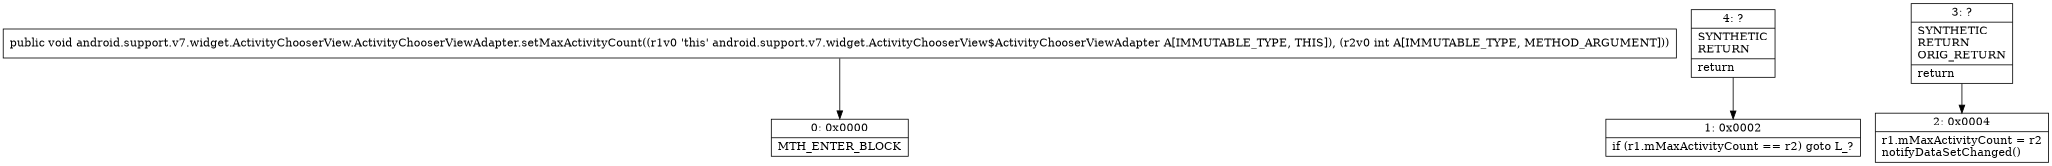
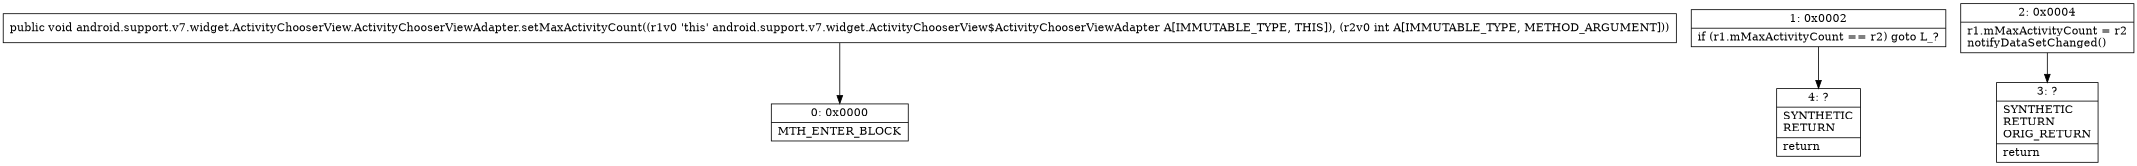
edge "4: ?" -> "1: 0x0002": reversed
edge "3: ?" -> "2: 0x0004": reversed
